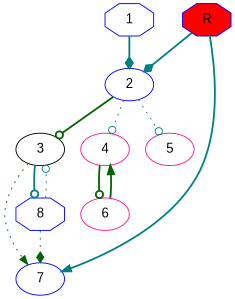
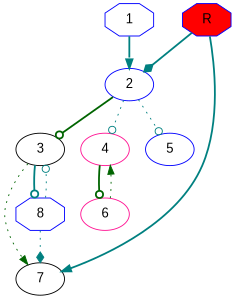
edge "1" -> "2": arrowhead diamond -> normal
node "5": color deeppink -> blue
edge "6" -> "4": style bold -> dotted
edge "8" -> "7": color darkgreen -> teal
node "7": color blue -> black
